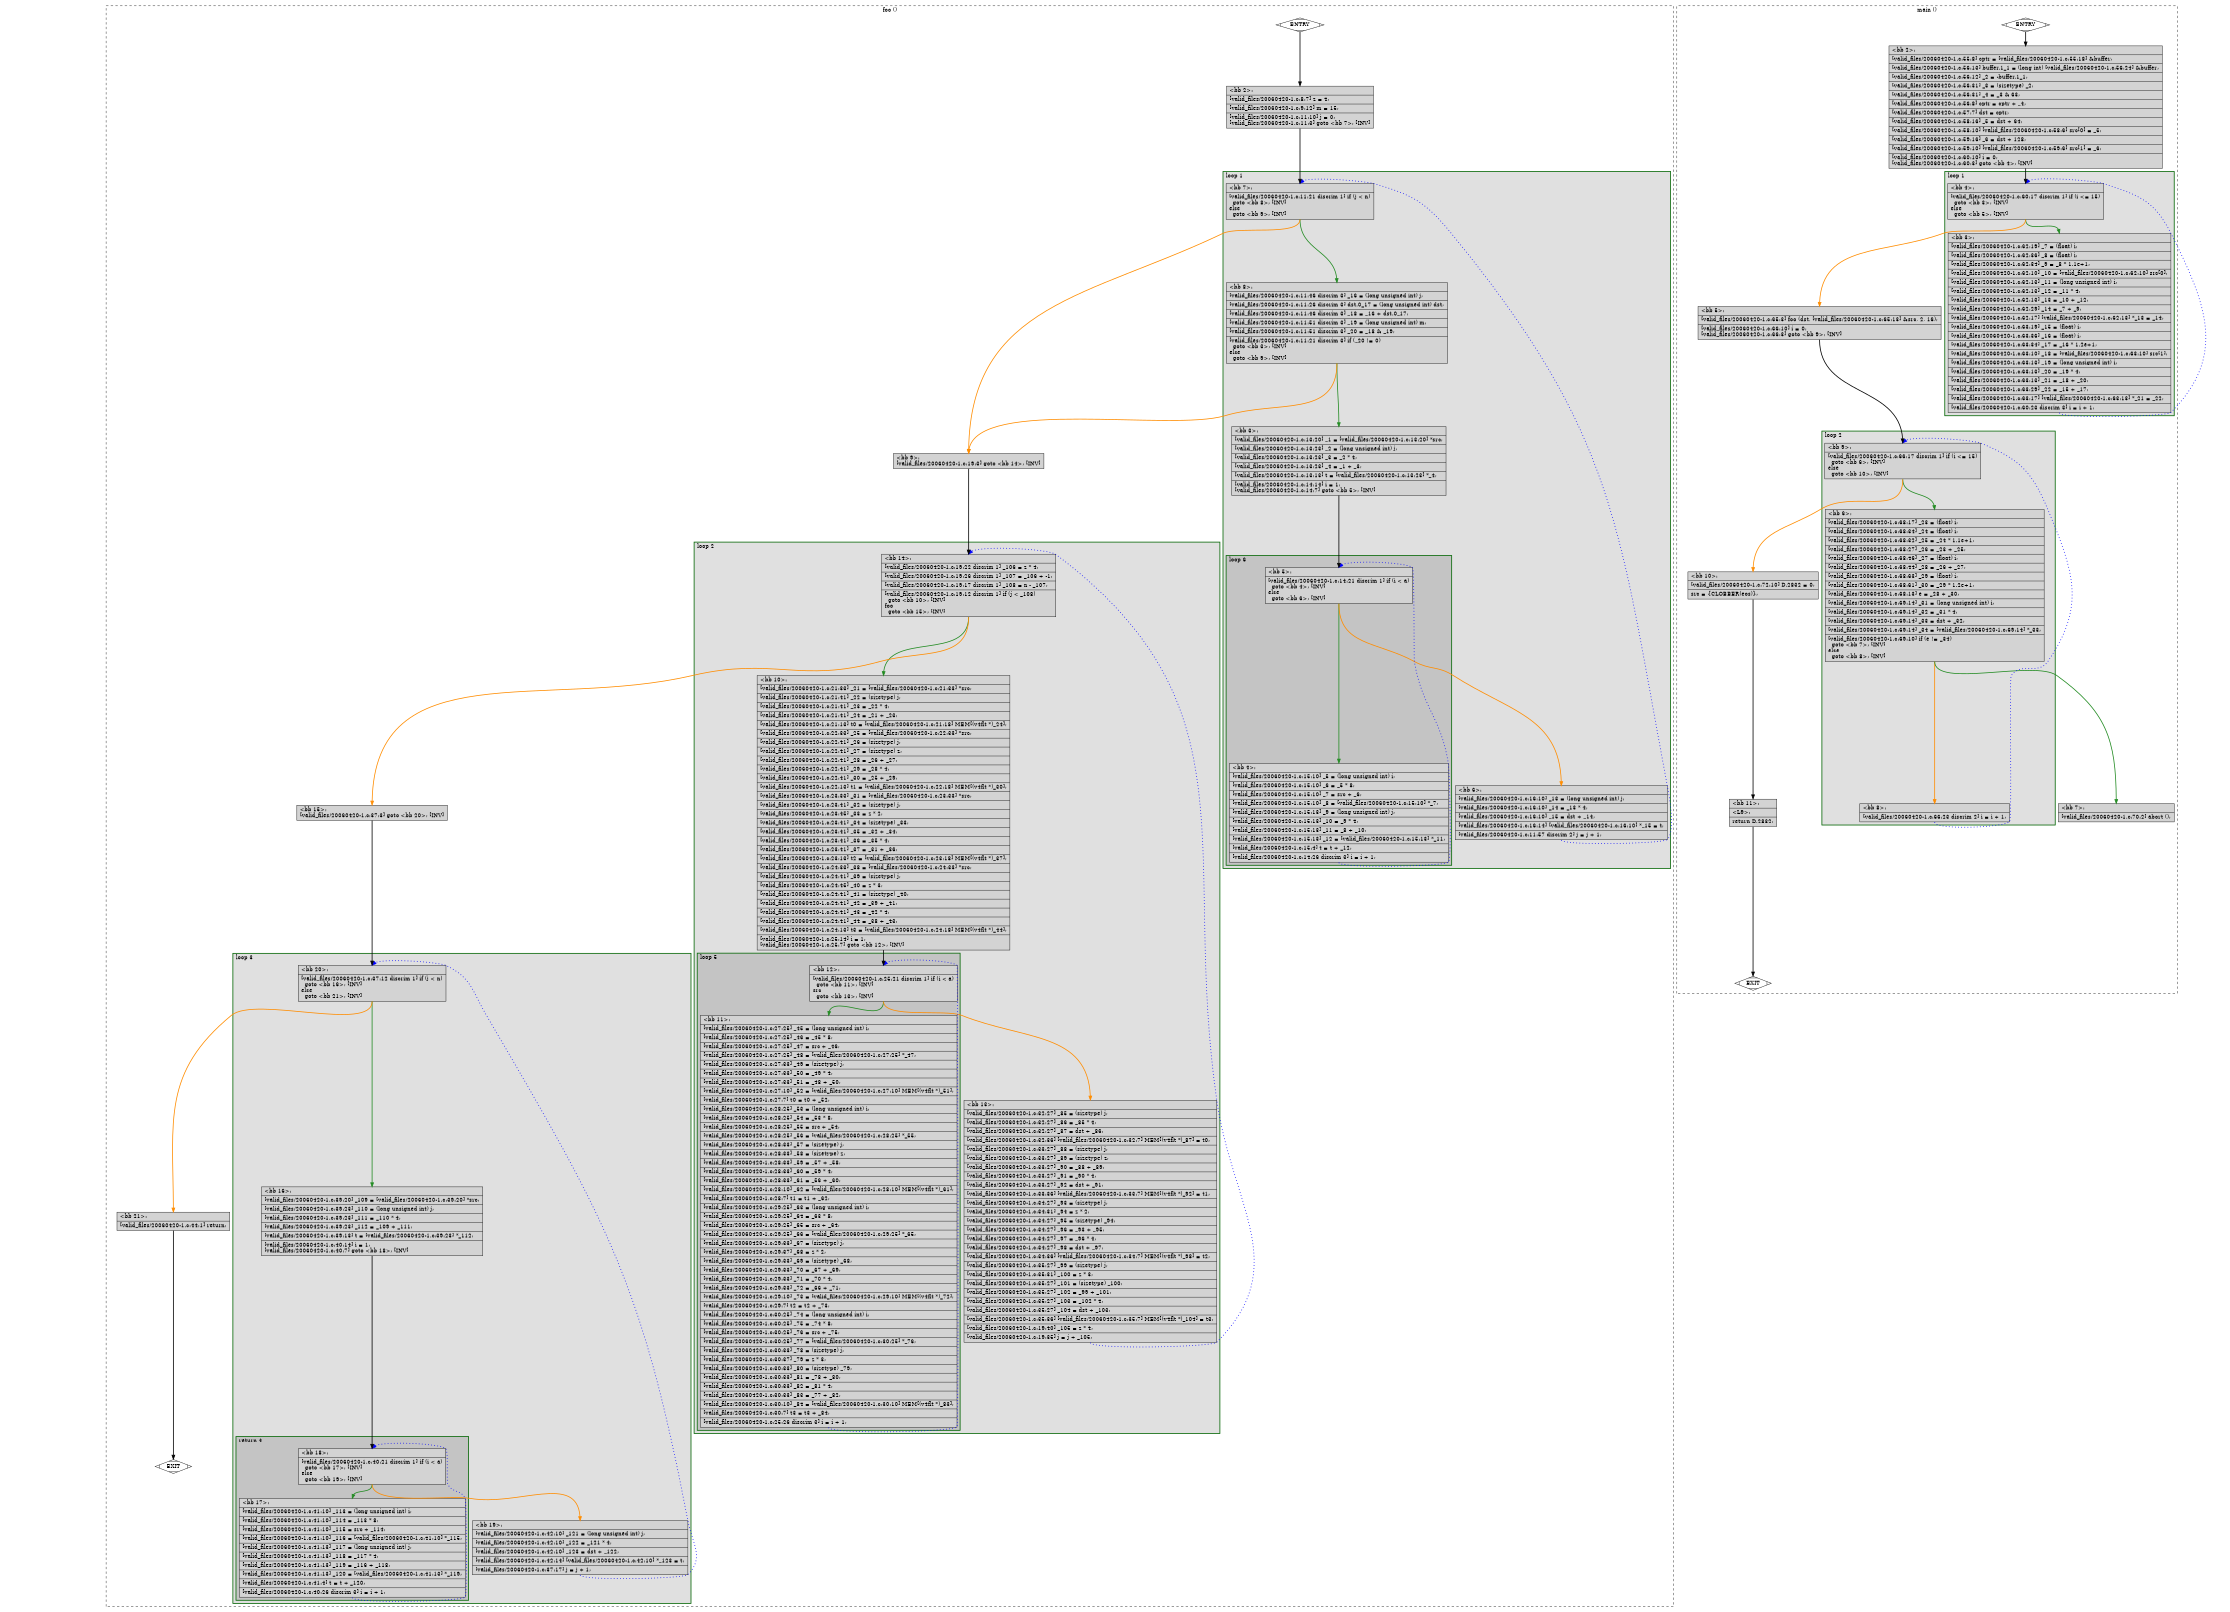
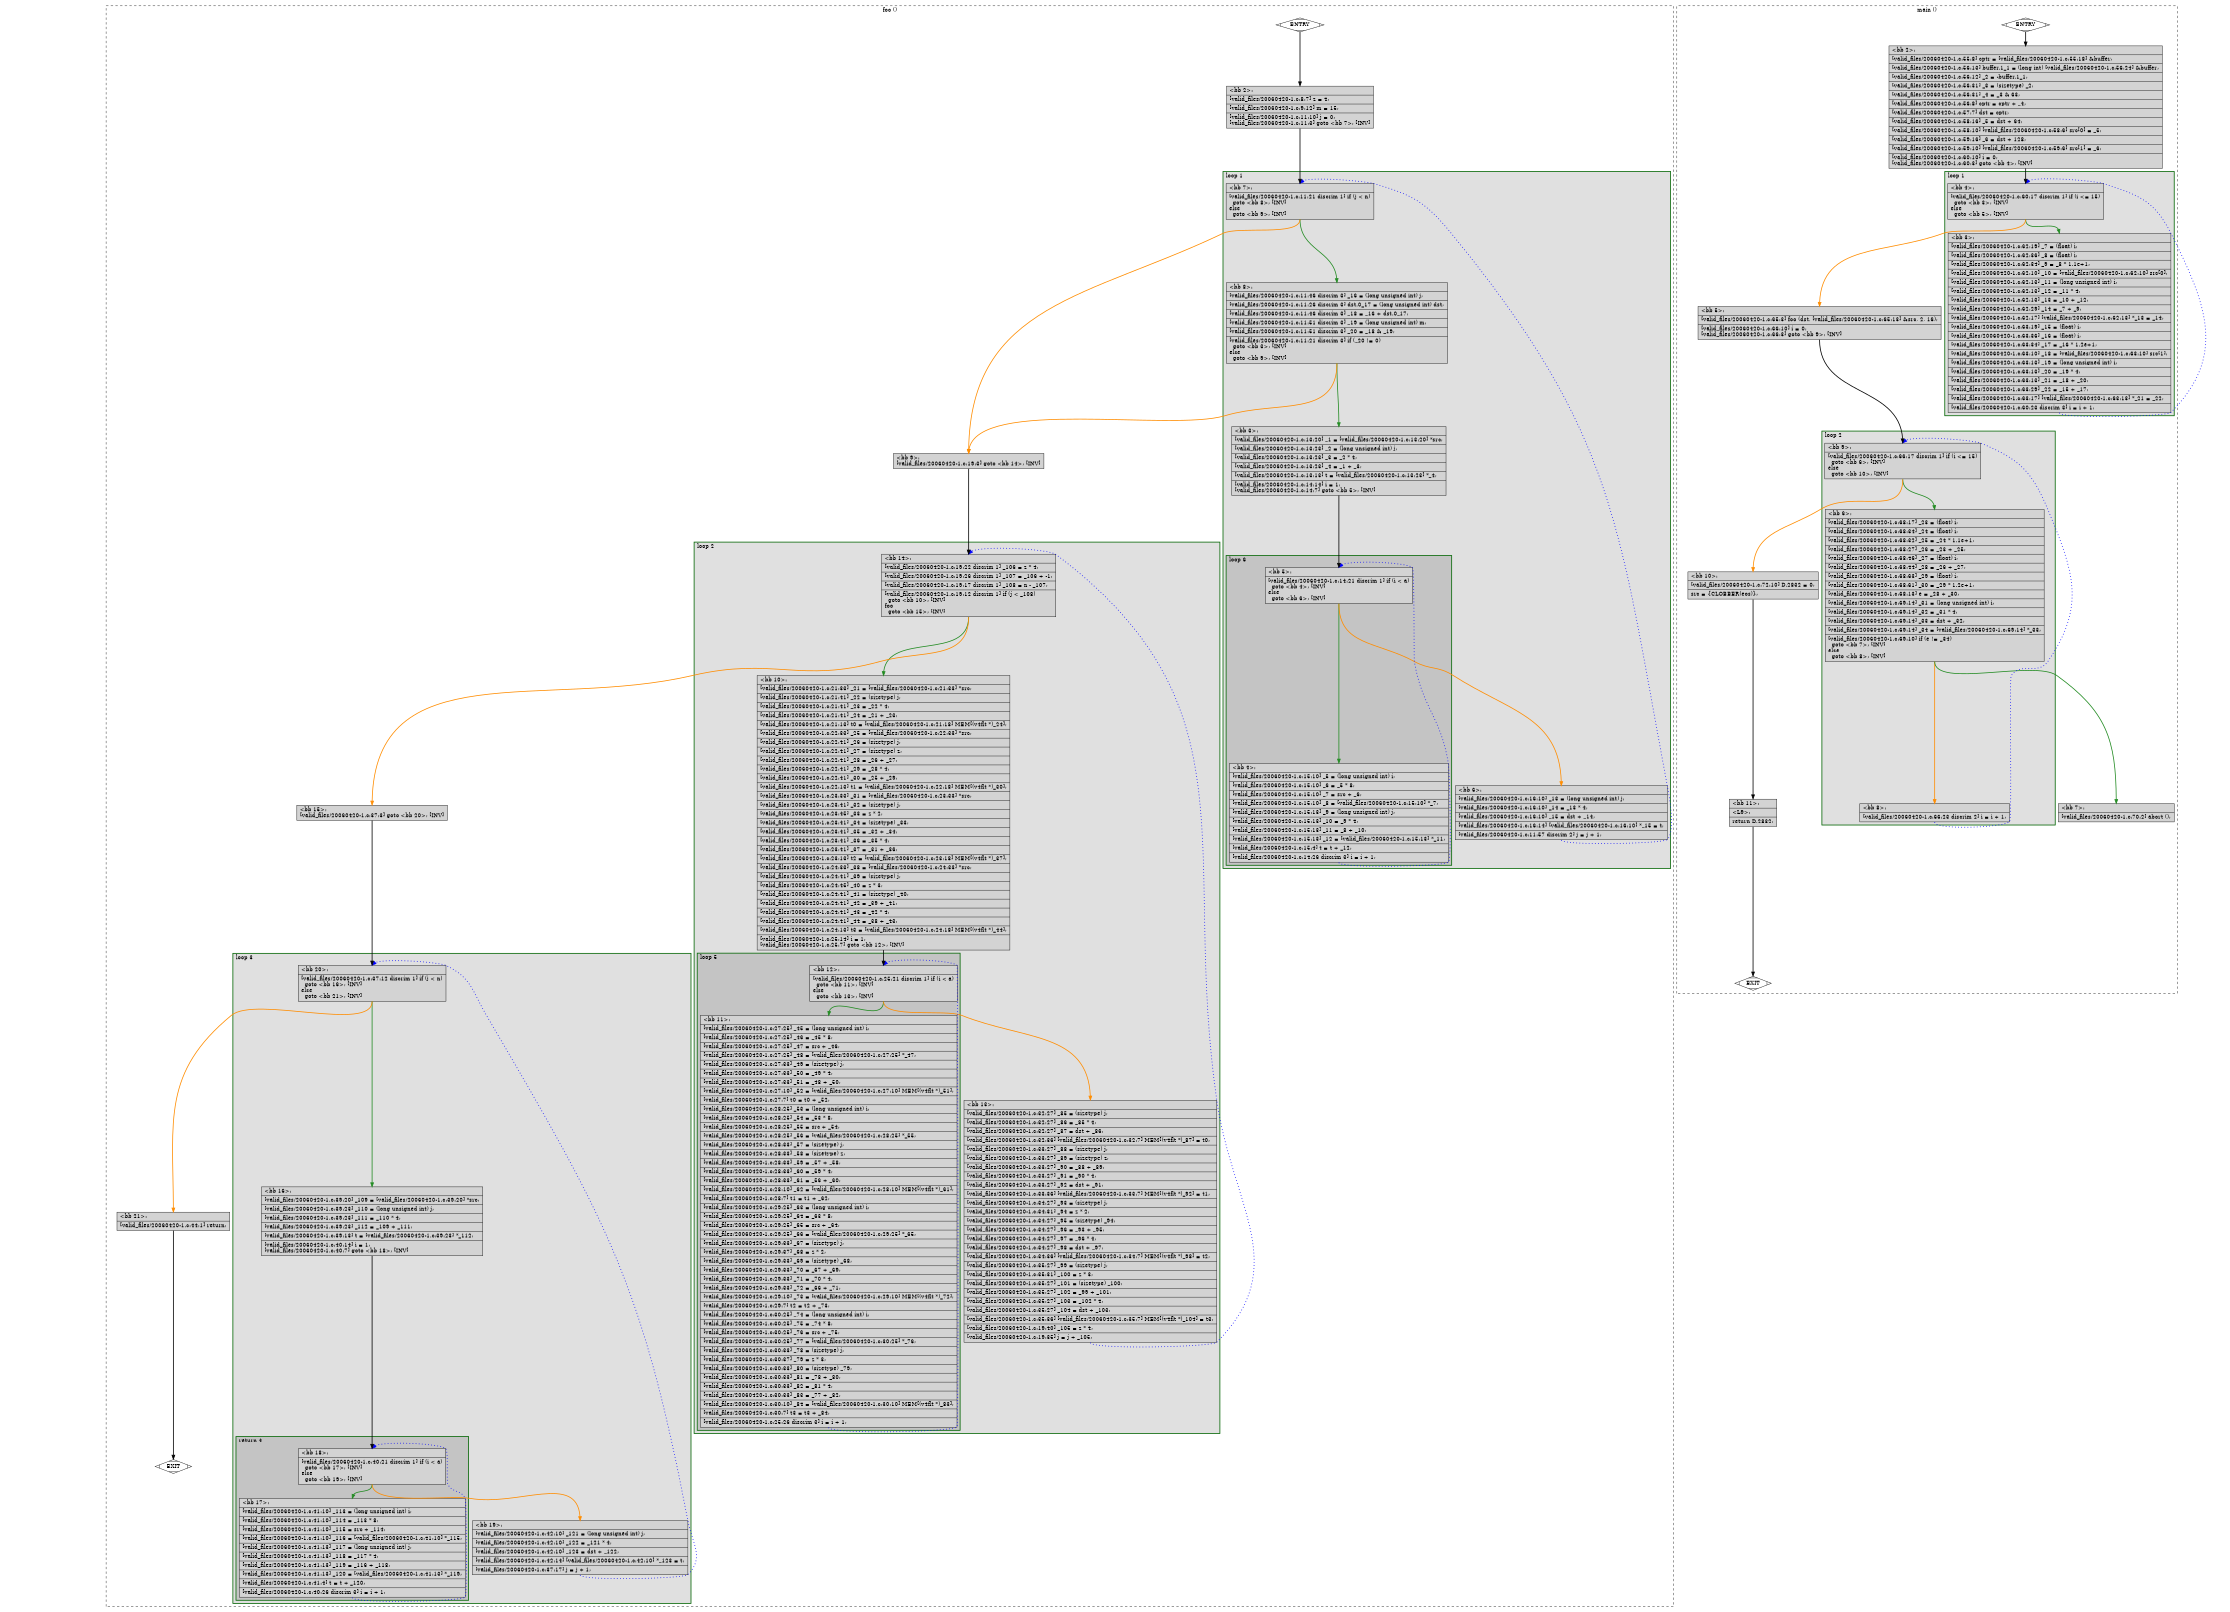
node "<bb 12>:": text "src" -> "else"
